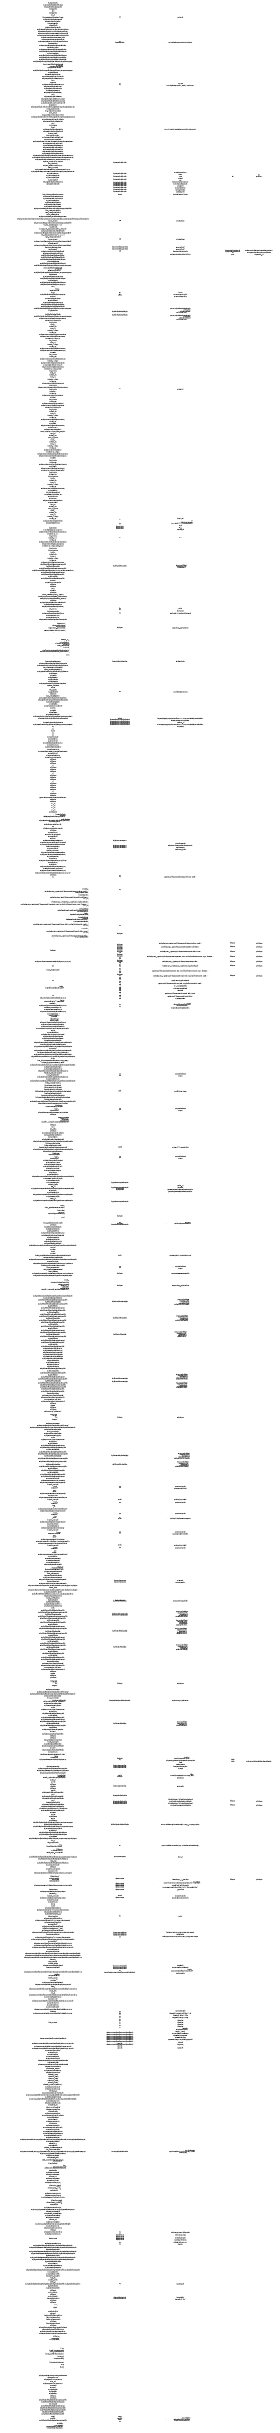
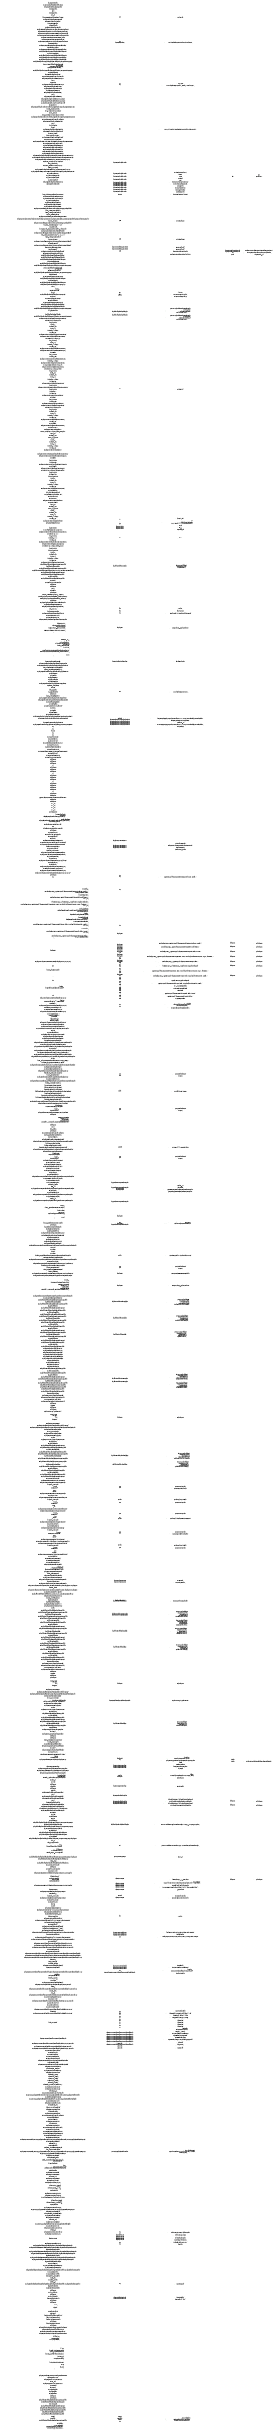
node "result.ShouldEndWith(''https://www.nancyfx.org'')": removed
edge "var claims = new List<string>()" -> "claims.Add(''SuperSecure'')": now "var username = ctx.Request.Query.username" -> "claims.Add(''SuperSecure'')"
node "Nancy.Demo.Authentication.RegularExpressionAttribute": label "Nancy.Demo.Authentication.RegularExpressionAttribute" -> "Nancy.Demo.Authentication.AuthenticationBootstrapper"
